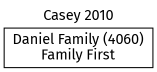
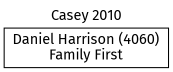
node "Daniel Family (4060) Family First": label "Daniel Family (4060) Family First" -> "Daniel Harrison (4060) Family First"
